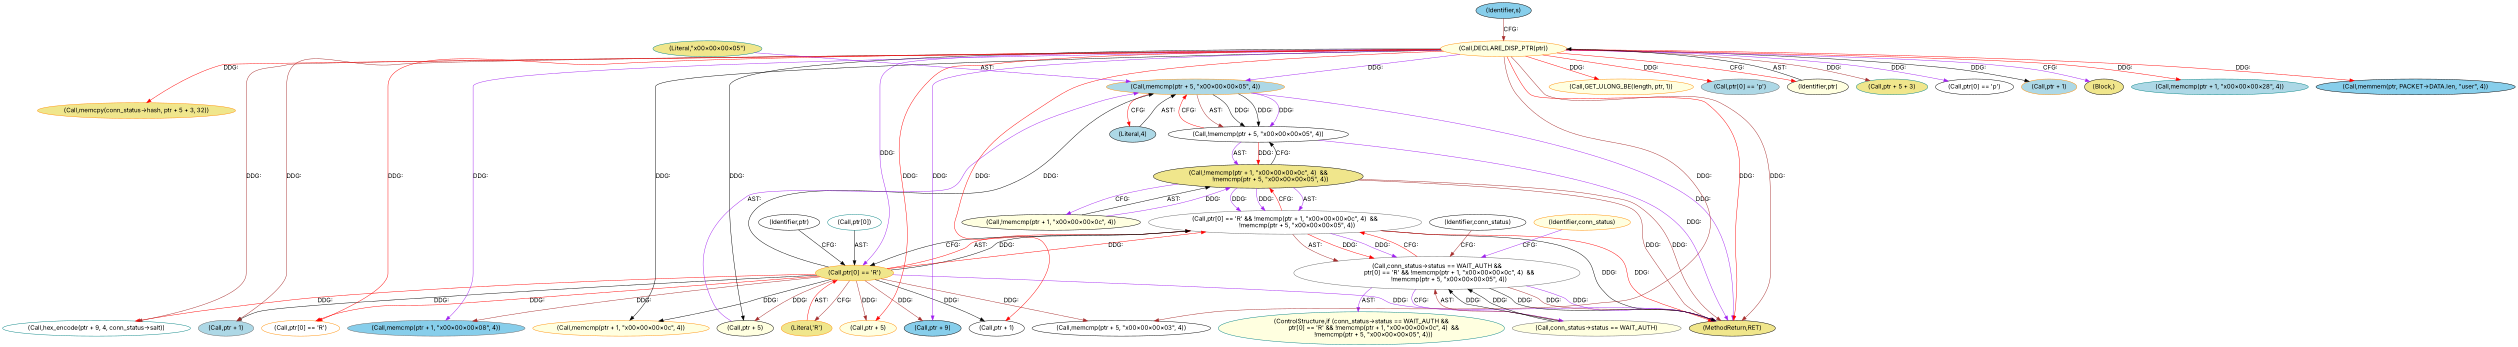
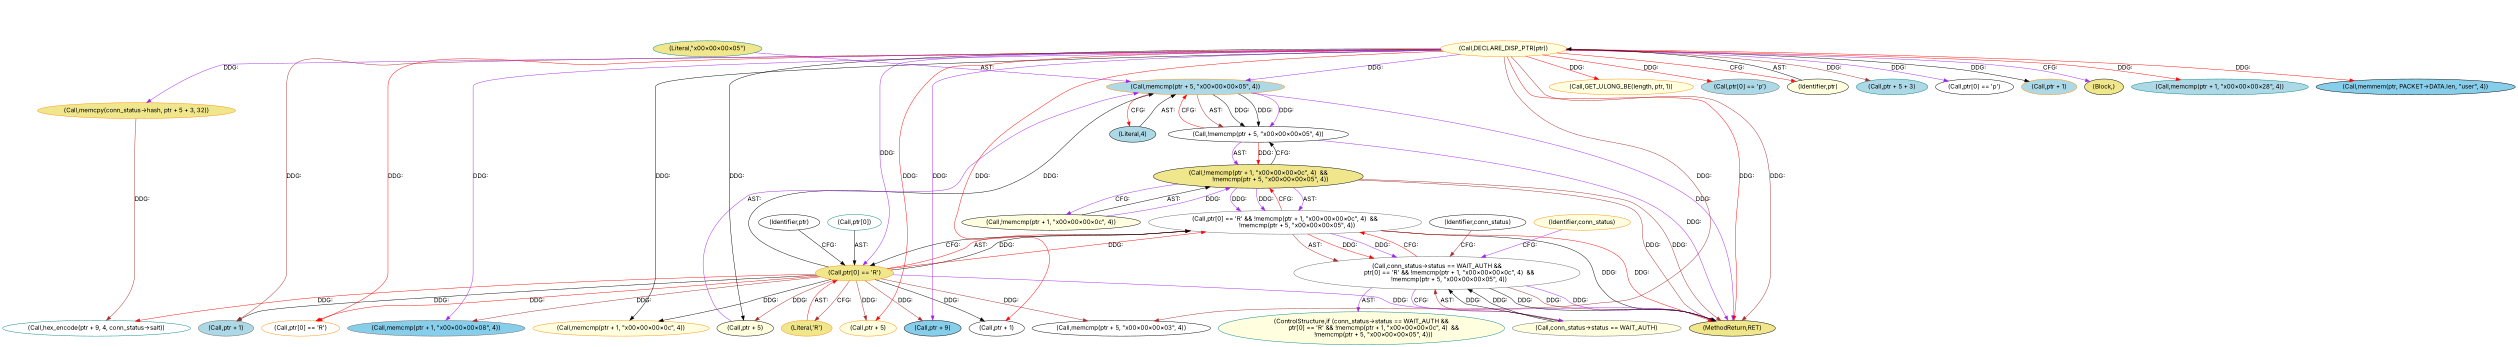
node "(Identifier,s)": removed
edge "(Call,DECLARE_DISP_PTR(ptr))" -> "(Call,memcpy(conn_status->hash, ptr + 5 + 3, 32))": color red -> purple
edge "(Call,DECLARE_DISP_PTR(ptr))" -> "(Call,hex_encode(ptr + 9, 4, conn_status->salt))": now "(Call,memcpy(conn_status->hash, ptr + 5 + 3, 32))" -> "(Call,hex_encode(ptr + 9, 4, conn_status->salt))"
node "(Call,ptr + 5 + 3)": fillcolor khaki -> lightblue
